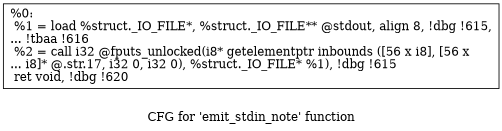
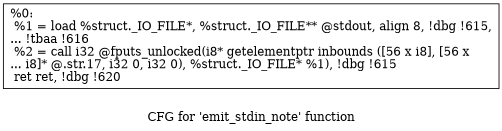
node "%0:": text "ret void, !dbg !620" -> "ret ret, !dbg !620"
